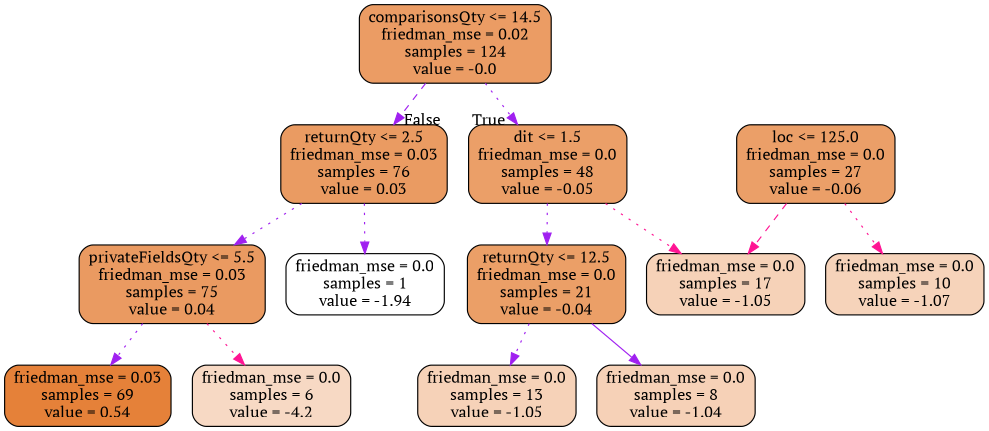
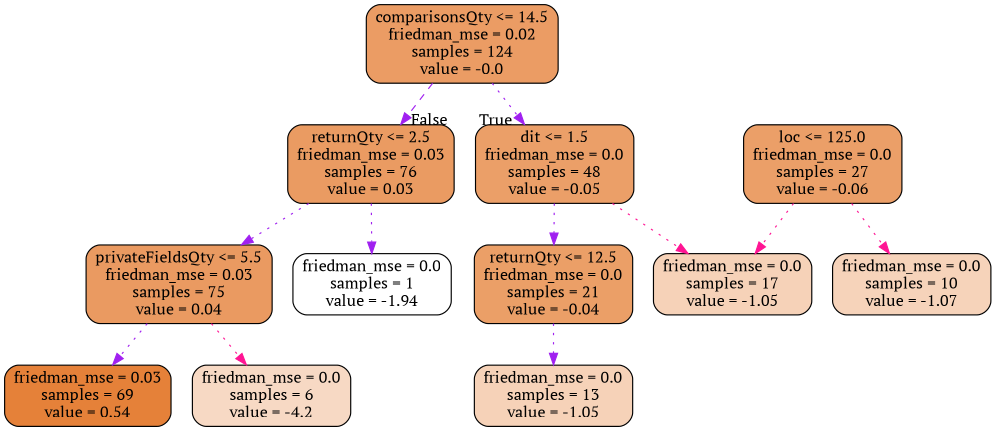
edge "loc <= 125.0 friedman_mse = 0.0 samples = 27 value = -0.06" -> "friedman_mse = 0.0 samples = 17 value = -1.05": style dashed -> dotted
node "friedman_mse = 0.0 samples = 8 value = -1.04": removed
